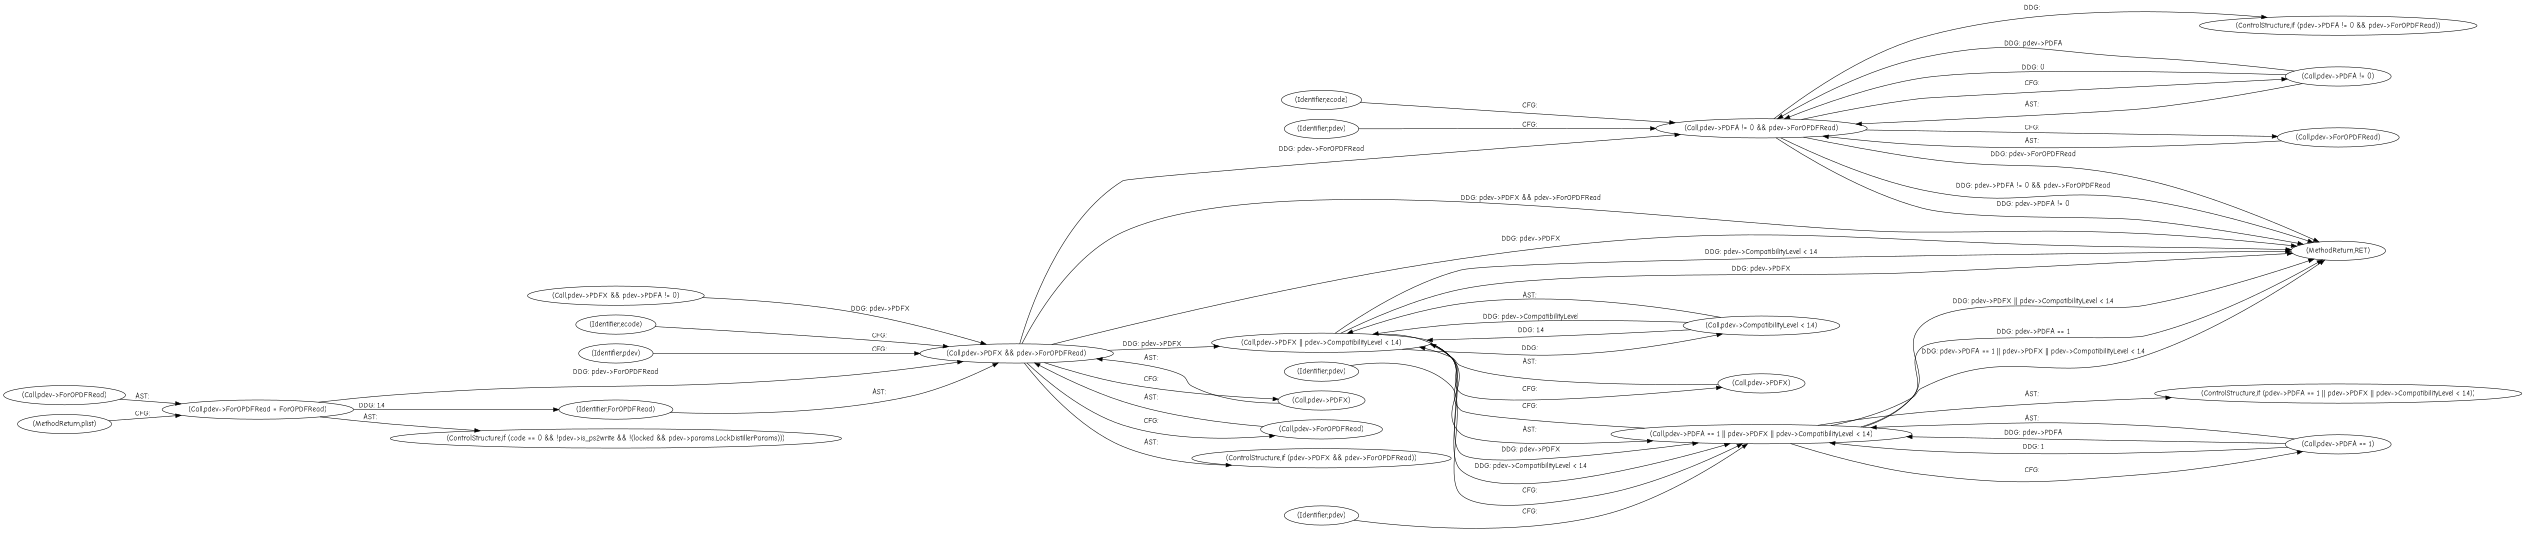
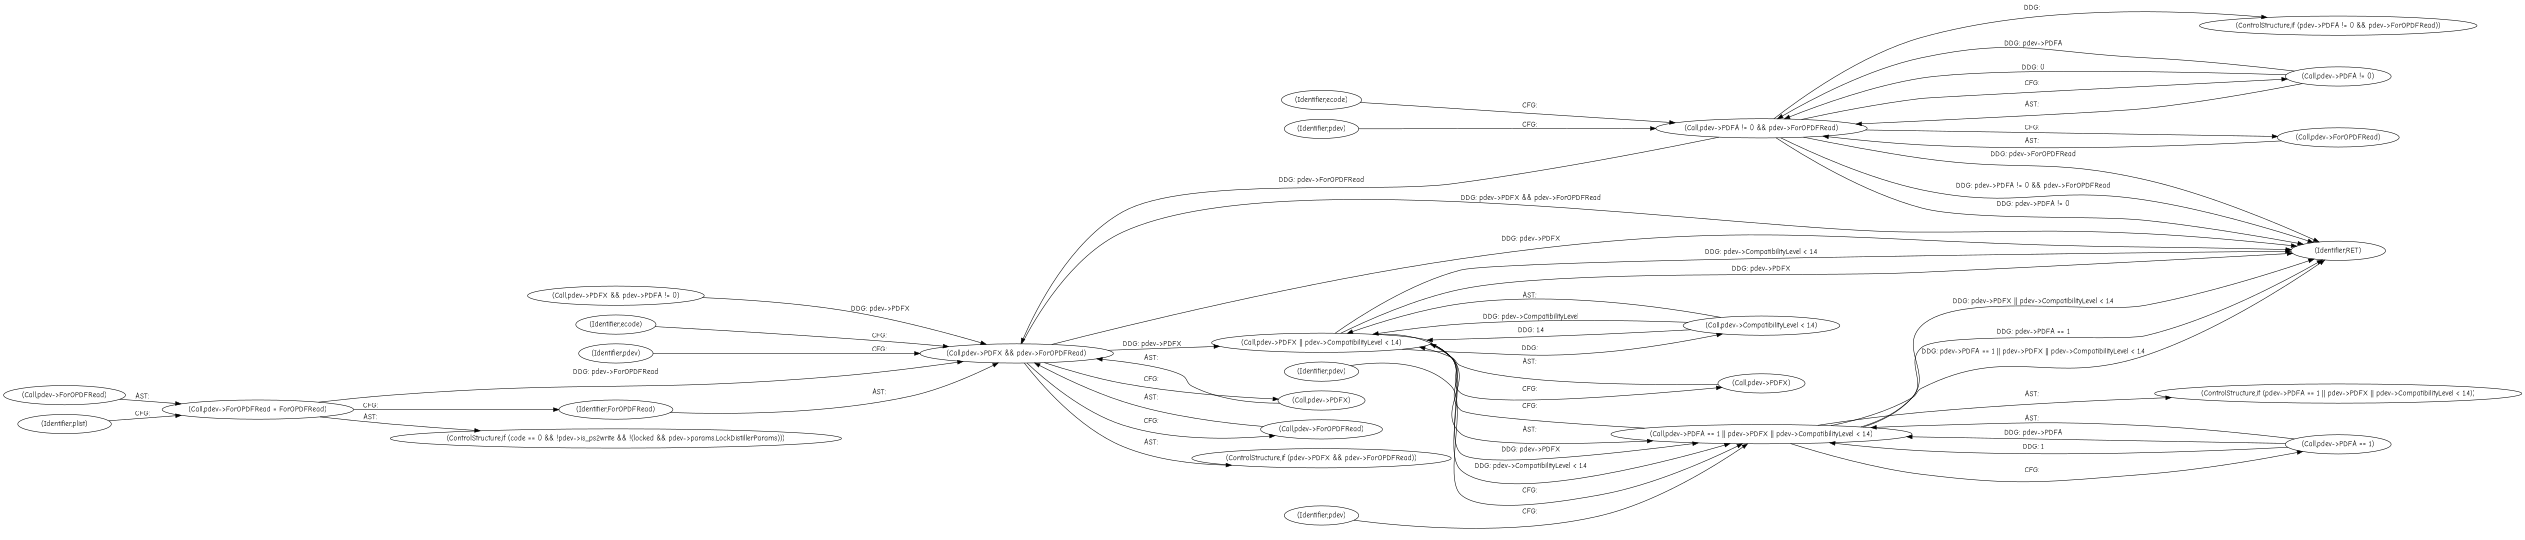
edge "(Call,pdev->PDFX && pdev->ForOPDFRead)" -> "(Call,pdev->PDFA != 0 && pdev->ForOPDFRead)": reversed
node "(MethodReturn,RET)": label "(MethodReturn,RET)" -> "(Identifier,RET)"
edge "(Call,pdev->ForOPDFRead = ForOPDFRead)" -> "(Identifier,ForOPDFRead)": label "DDG: 1.4" -> "CFG: "
node "(MethodReturn,plist)": label "(MethodReturn,plist)" -> "(Identifier,plist)"
